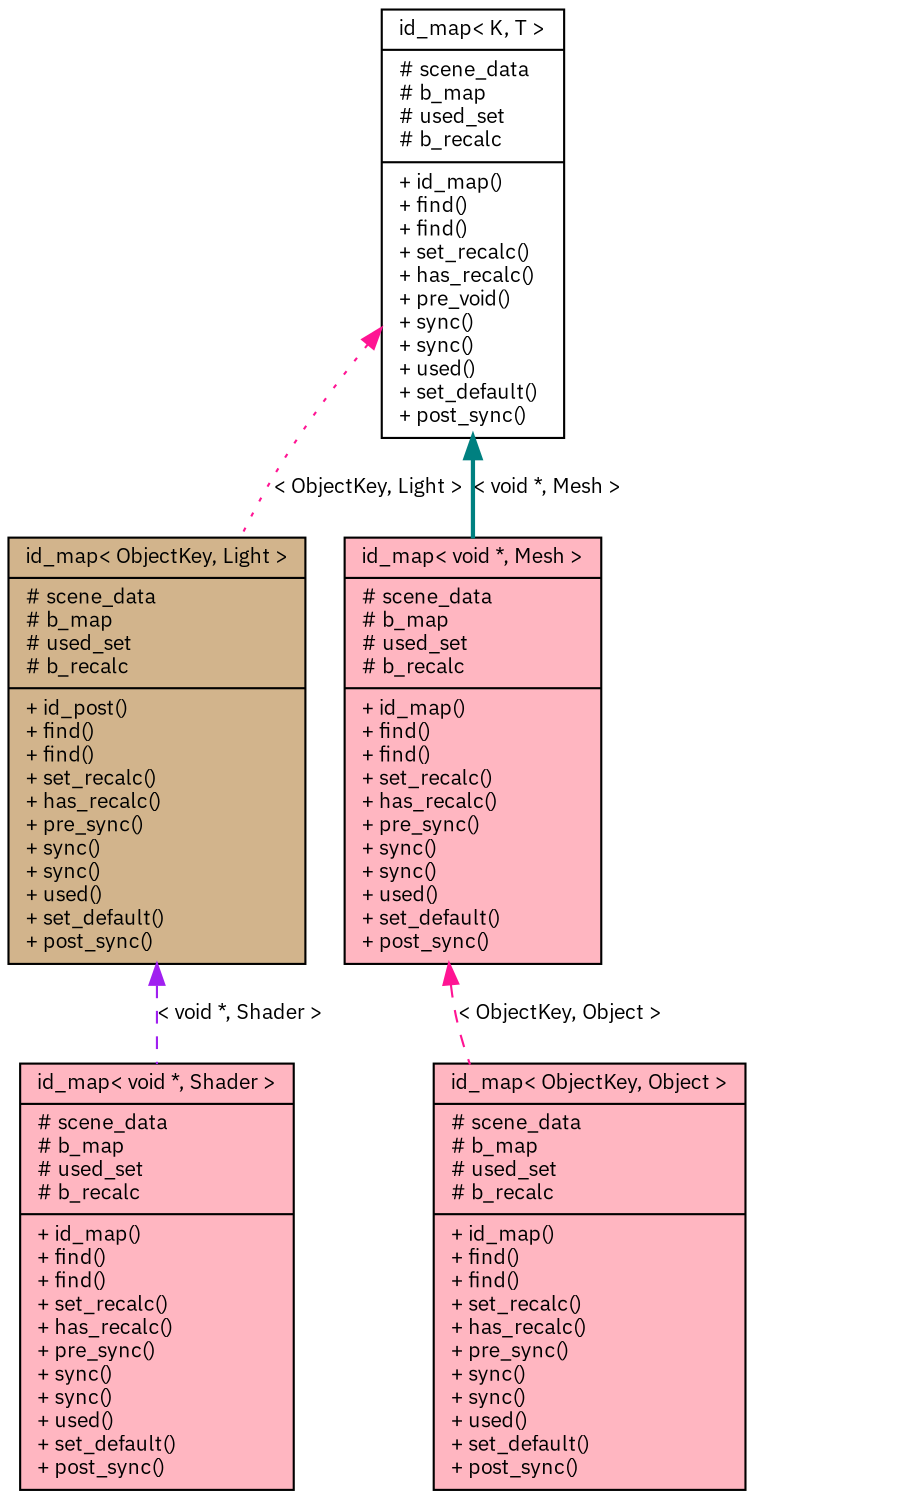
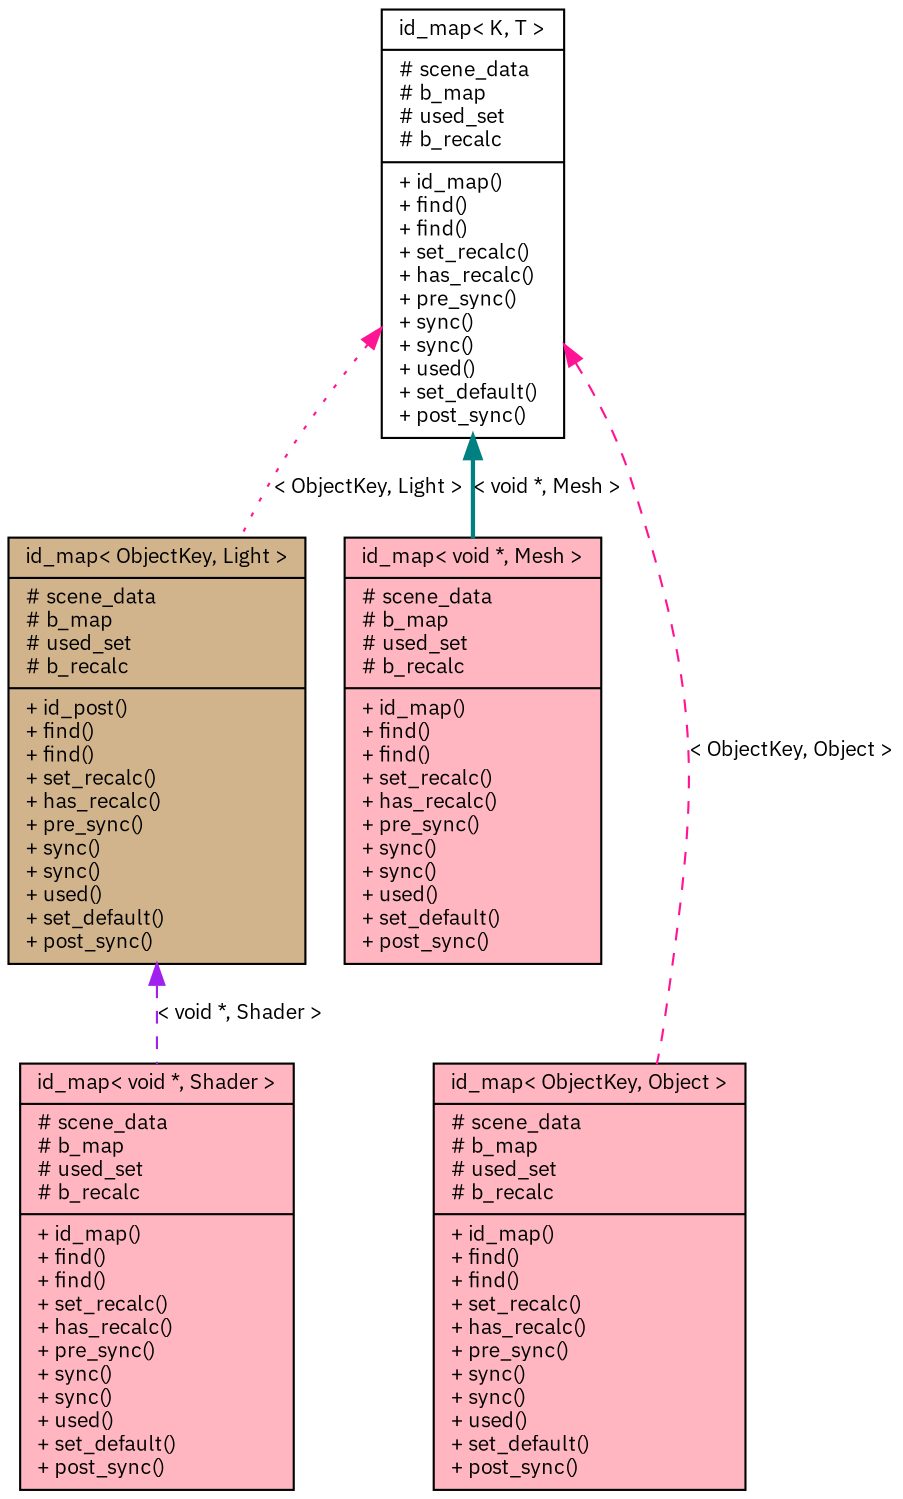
node "id_map< K, T >": text "+ pre_void()" -> "+ pre_sync()"
edge "id_map< ObjectKey, Object >" -> "id_map< void *, Mesh >": now "id_map< ObjectKey, Object >" -> "id_map< K, T >"
